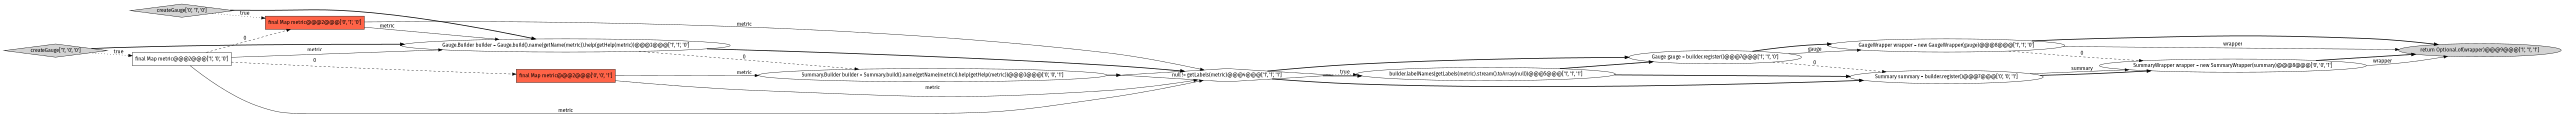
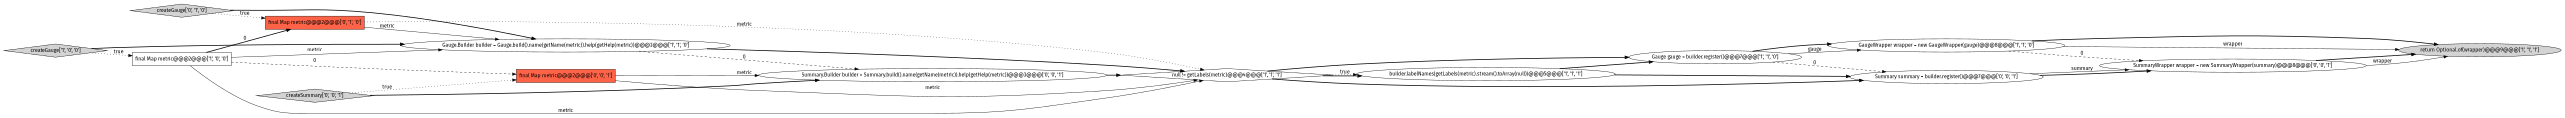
edge "final Map metric@@@2@@@['0', '1', '0']" -> "null != getLabels(metric)@@@4@@@['1', '1', '1']": style solid -> dotted
edge "final Map metric@@@2@@@['1', '0', '0']" -> "final Map metric@@@2@@@['0', '1', '0']": style dashed -> bold
node "createSummary['0', '0', '1']": added
